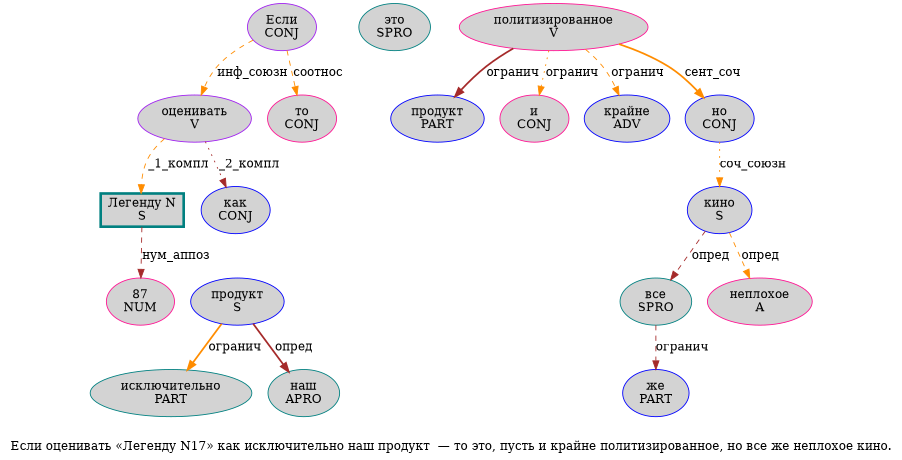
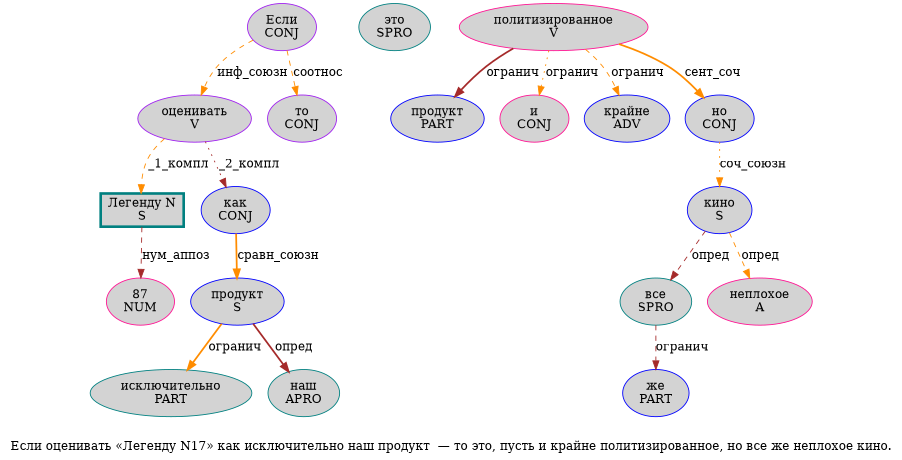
node "то CONJ": color deeppink -> purple
edge "как CONJ" -> "продукт S": added, label "сравн_союзн"
